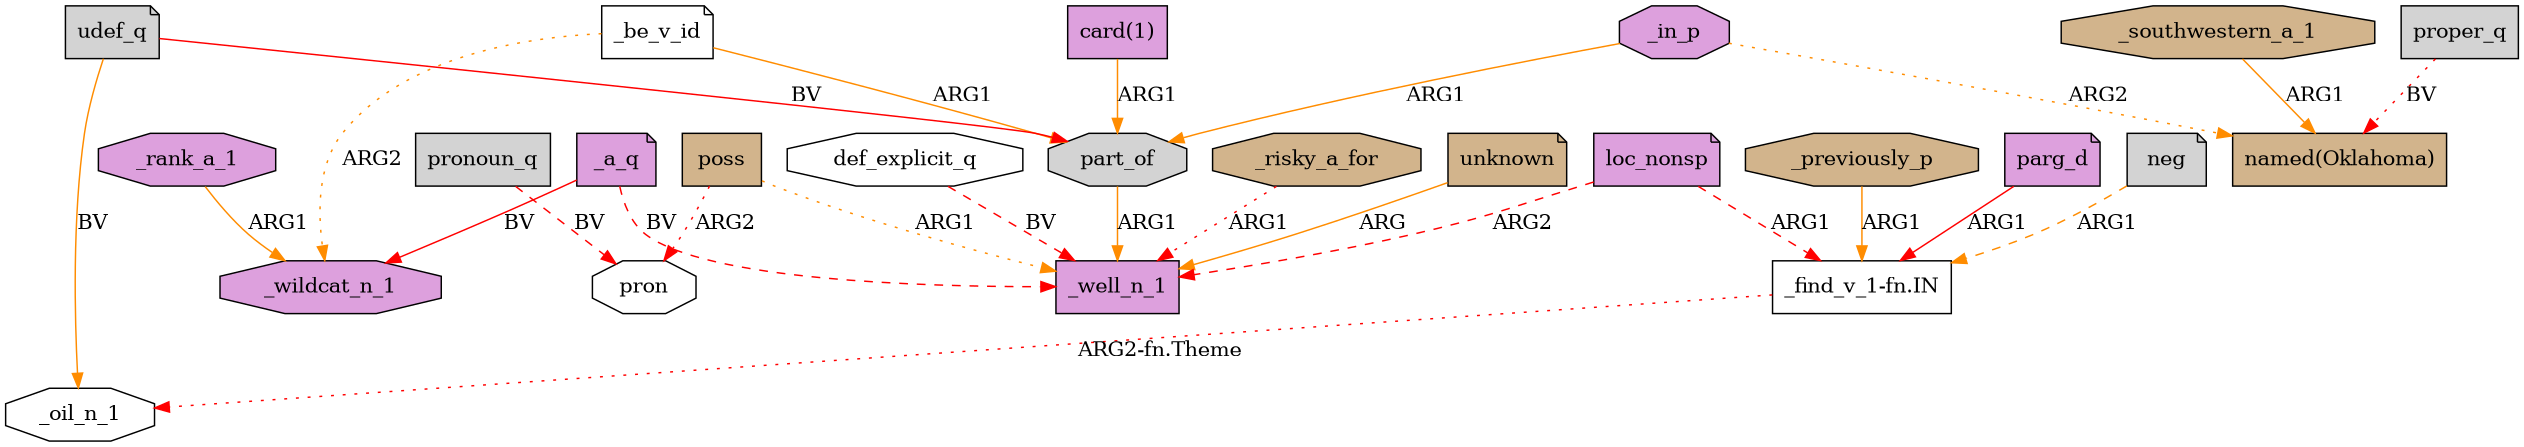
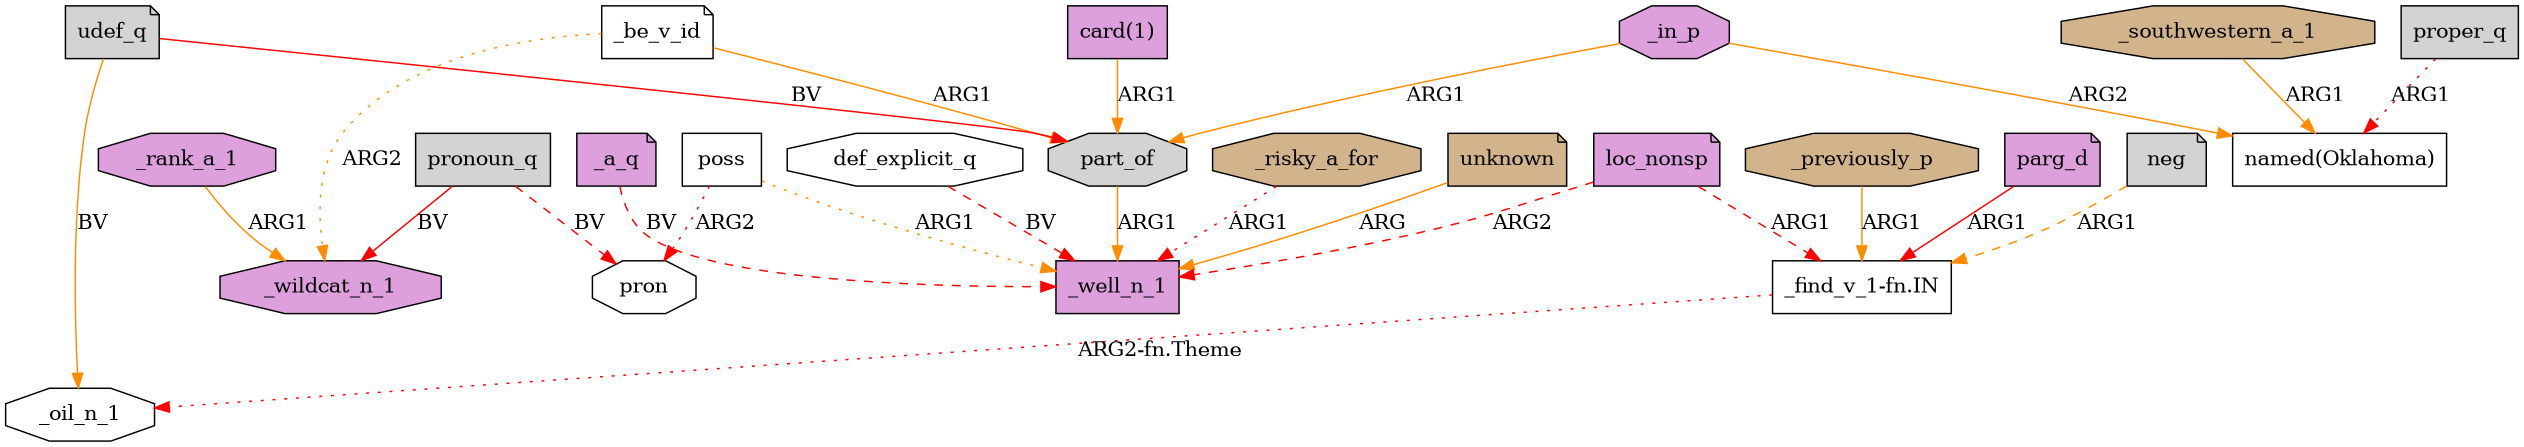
edge "_in_p" -> "named(Oklahoma)": style dotted -> solid
edge "proper_q" -> "named(Oklahoma)": label "BV" -> "ARG1"
node "poss": fillcolor tan -> white
node "named(Oklahoma)": fillcolor tan -> white
edge "_a_q" -> "_wildcat_n_1": now "pronoun_q" -> "_wildcat_n_1"
